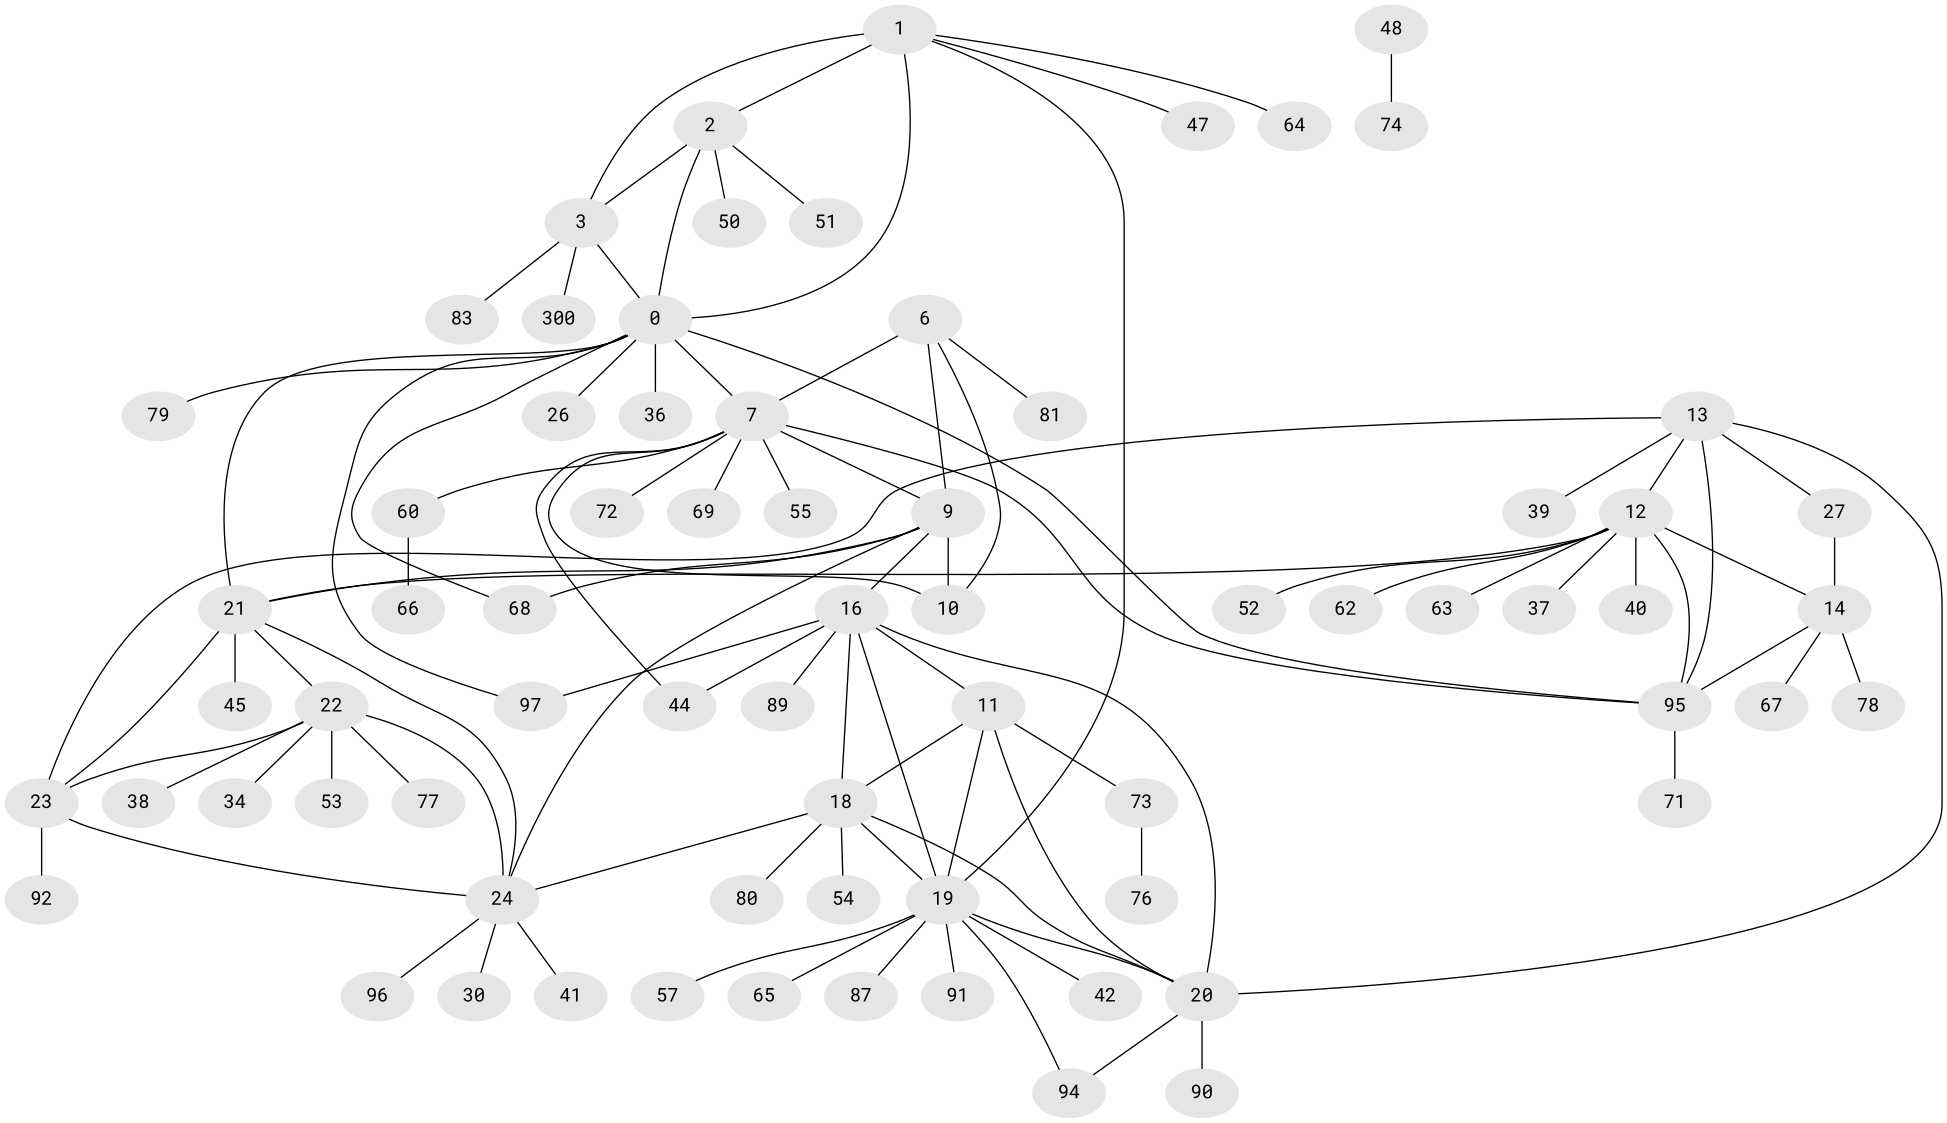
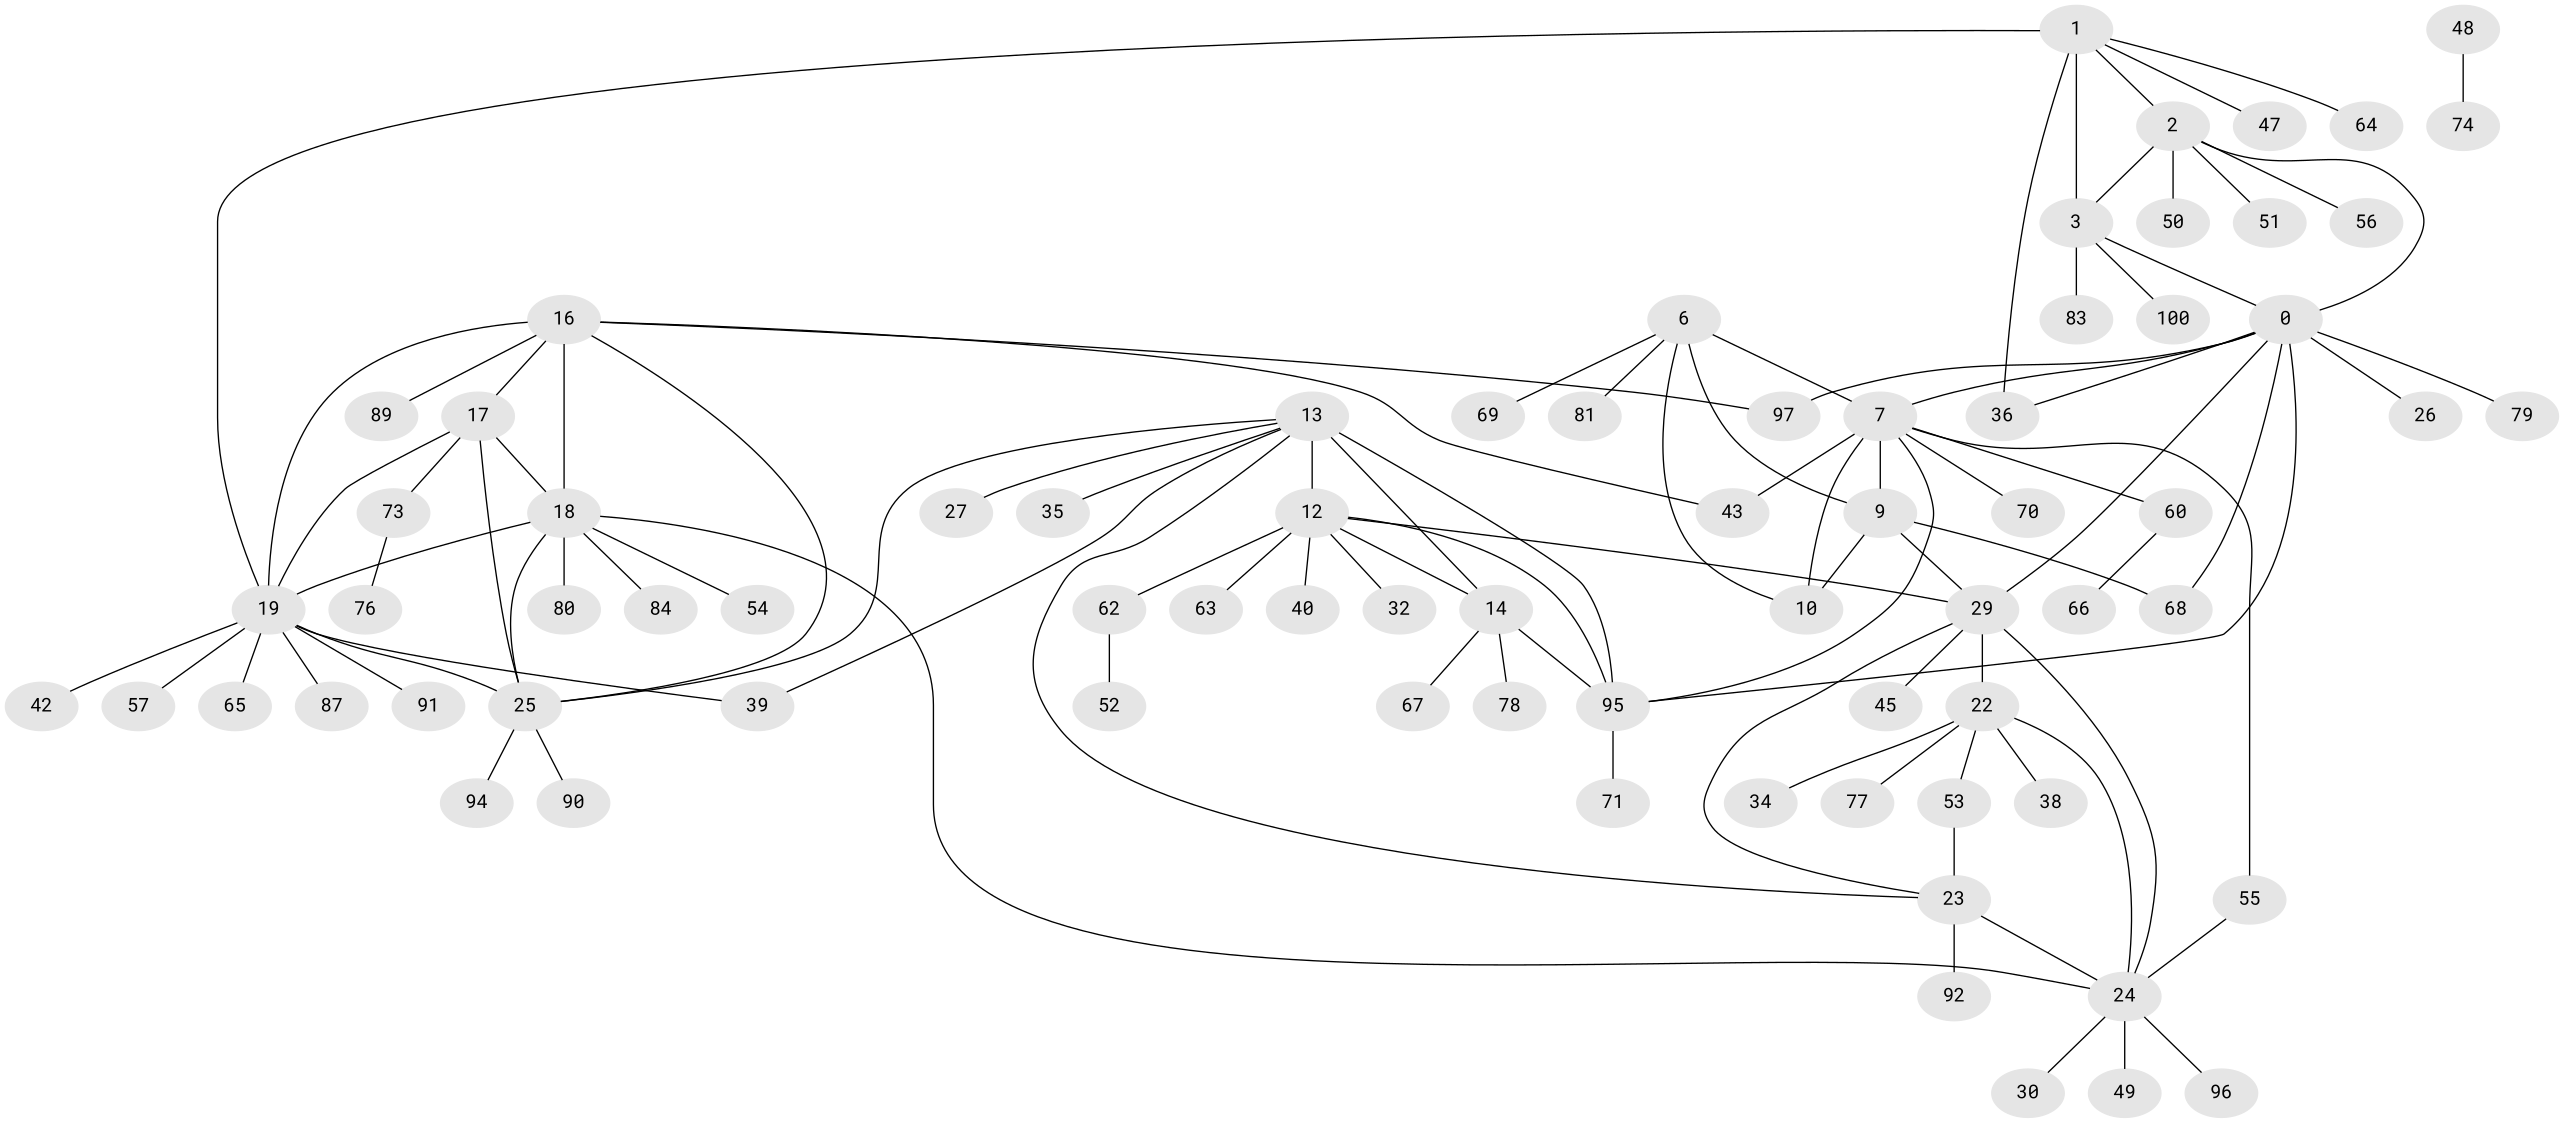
node "56": added
edge "1" -- "0": now "1" -- "36"
node "300": label "300" -> "100"
edge "7" -- "69": now "6" -- "69"
node "72": label "72" -> "70"
node "35": added
edge "9" -- "16": removed
edge "12" -- "52": now "62" -- "52"
edge "27" -- "14": now "13" -- "14"
node "21": label "21" -> "29"
node "84": added
node "37": label "37" -> "32"
edge "9" -- "24": now "55" -- "24"
node "44": label "44" -> "43"
node "11": label "11" -> "17"
edge "22" -- "23": now "53" -- "23"
edge "19" -- "94": now "19" -- "39"
node "41": label "41" -> "49"
node "20": label "20" -> "25"
